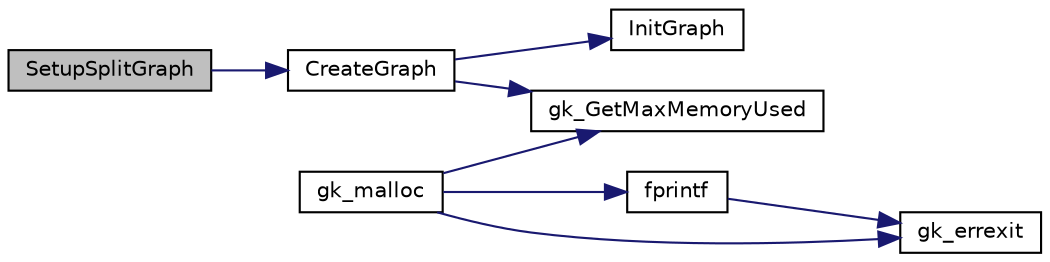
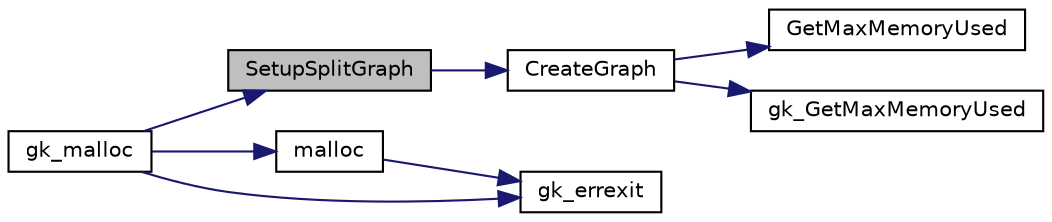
node "InitGraph": label "InitGraph" -> "GetMaxMemoryUsed"
edge "gk_malloc" -> "gk_GetMaxMemoryUsed": now "gk_malloc" -> "SetupSplitGraph"
node "fprintf": label "fprintf" -> "malloc"
